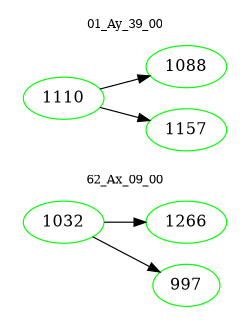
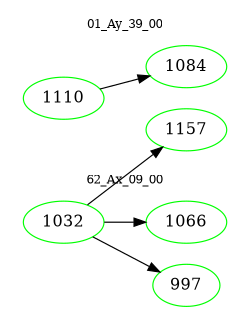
node "1088": label "1088" -> "1084"
edge "1110" -> "1157": now "1032" -> "1157"
node "1266": label "1266" -> "1066"
